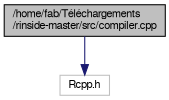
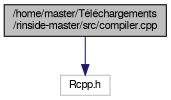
node "/home/fab/Téléchargements /rinside-master/src/compiler.cpp": label "/home/fab/Téléchargements /rinside-master/src/compiler.cpp" -> "/home/master/Téléchargements /rinside-master/src/compiler.cpp"
